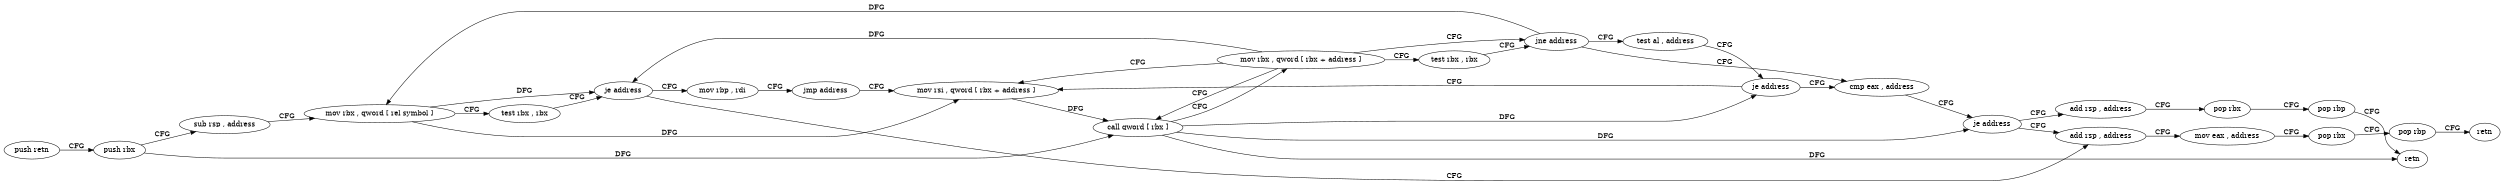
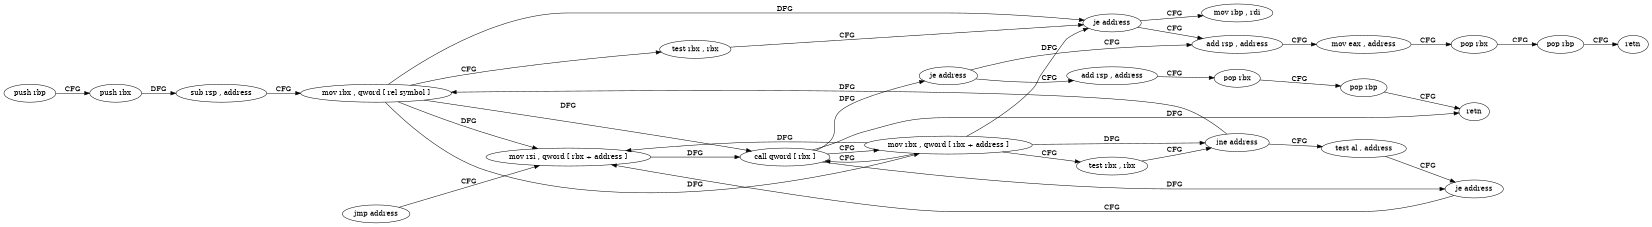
edge "mov rbx , qword [ rbx + address ]" -> "jne address": label "CFG" -> "DFG"
edge "mov rbx , qword [ rbx + address ]" -> "mov rsi , qword [ rbx + address ]": label "CFG" -> "DFG"
node "cmp eax , address": removed
edge "mov rbp , rdi" -> "jmp address": removed, label "CFG"
edge "push rbx" -> "sub rsp , address": label "CFG" -> "DFG"
node "push retn": label "push retn" -> "push rbp"
edge "push rbx" -> "call qword [ rbx ]": now "mov rbx , qword [ rel symbol ]" -> "call qword [ rbx ]"
edge "mov rbx , qword [ rel symbol ]" -> "mov rbx , qword [ rbx + address ]": added, label "DFG"
